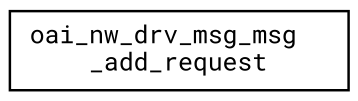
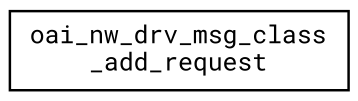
node "oai_nw_drv_msg_msg _add_request": label "oai_nw_drv_msg_msg _add_request" -> "oai_nw_drv_msg_class _add_request"
